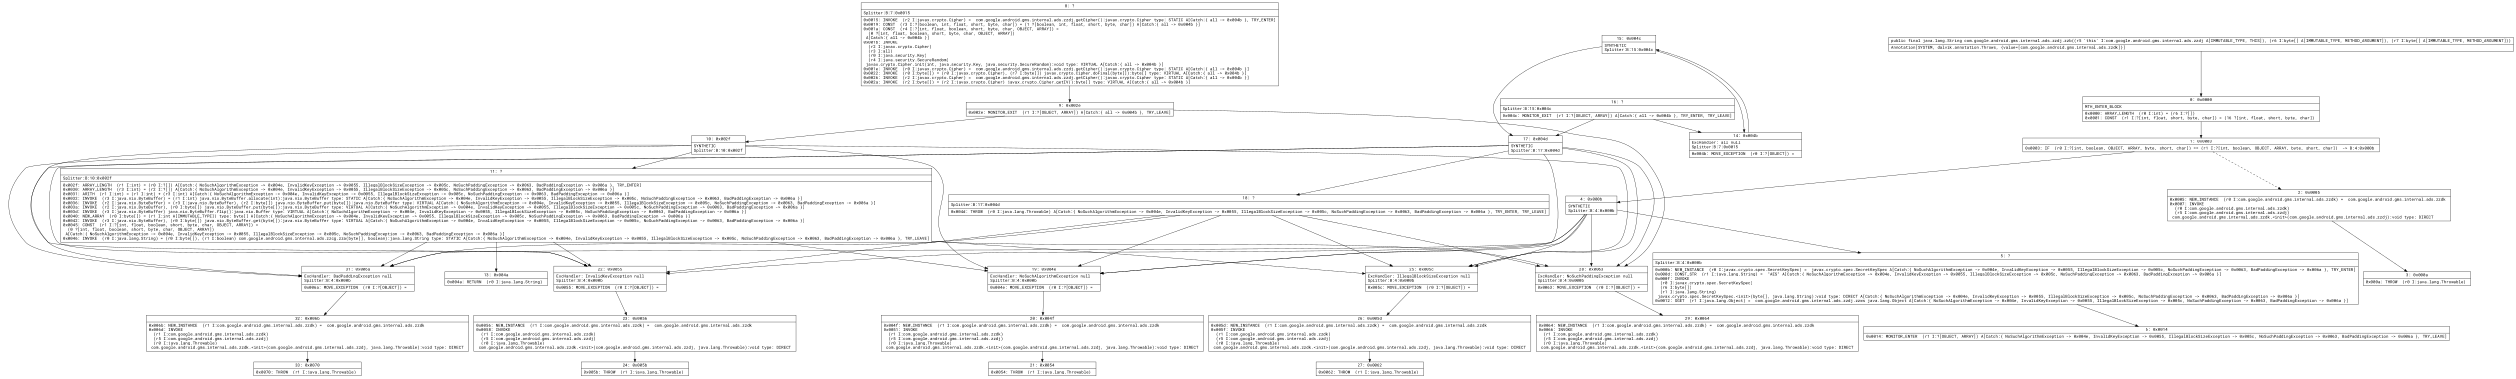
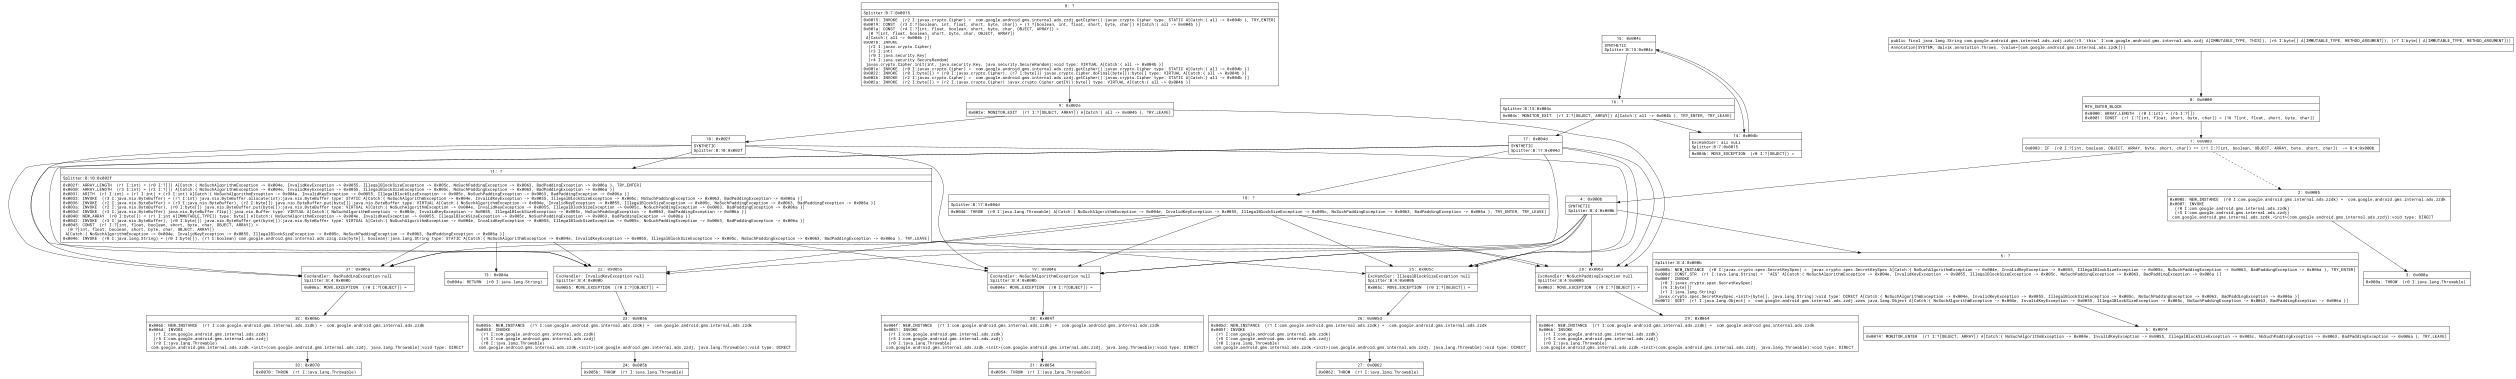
node "8: ?": text "(r3 I:all)" -> "(r3 I:int)"
edge "15: 0x004c" -> "17: 0x004d": now "15: 0x004c" -> "16: ?"
